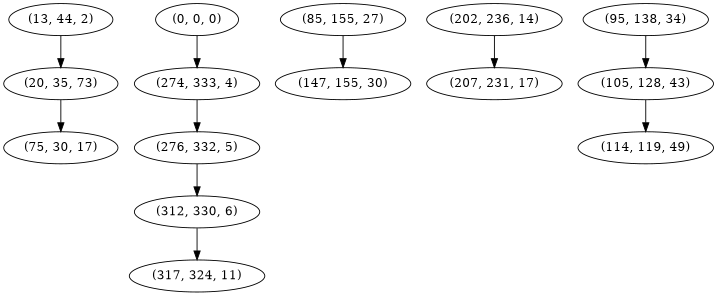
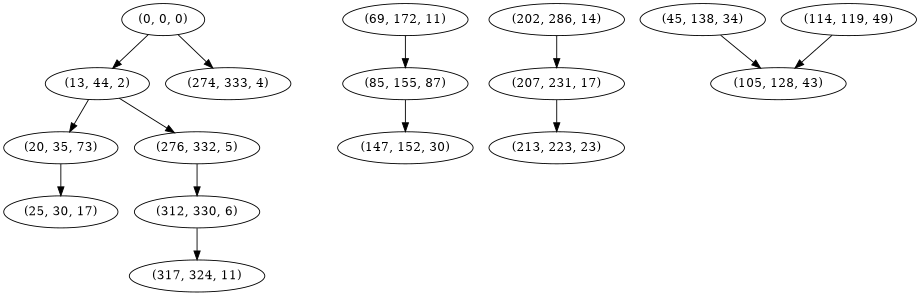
node "(85, 155, 27)": label "(85, 155, 27)" -> "(85, 155, 87)"
node "(69, 172, 11)": added
node "(202, 236, 14)": label "(202, 236, 14)" -> "(202, 286, 14)"
node "(95, 138, 34)": label "(95, 138, 34)" -> "(45, 138, 34)"
edge "(0, 0, 0)" -> "(13, 44, 2)": added
node "(147, 155, 30)": label "(147, 155, 30)" -> "(147, 152, 30)"
edge "(274, 333, 4)" -> "(276, 332, 5)": now "(13, 44, 2)" -> "(276, 332, 5)"
edge "(105, 128, 43)" -> "(114, 119, 49)": reversed
node "(75, 30, 17)": label "(75, 30, 17)" -> "(25, 30, 17)"
node "(213, 223, 23)": added
